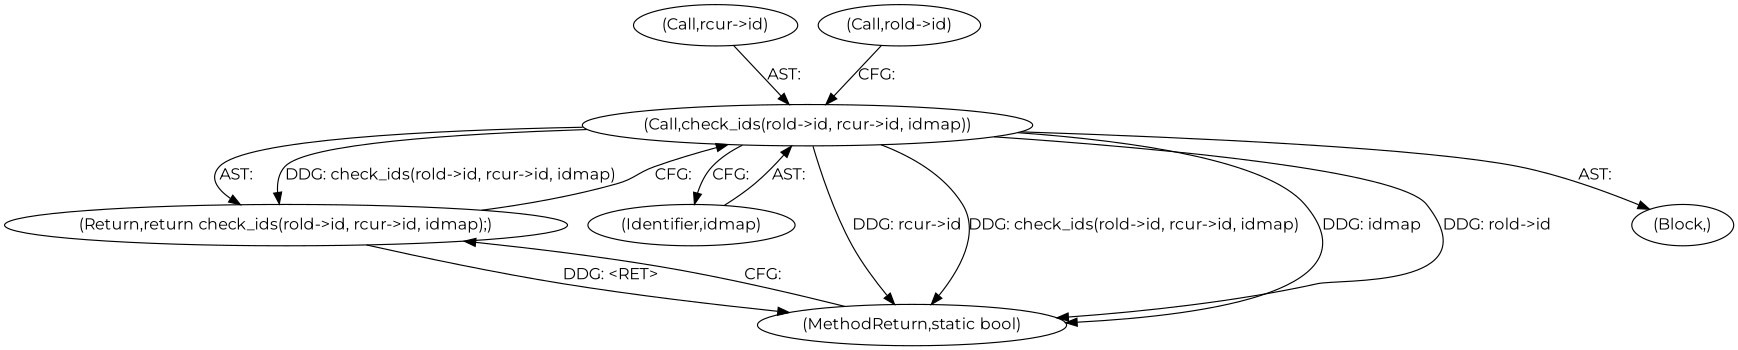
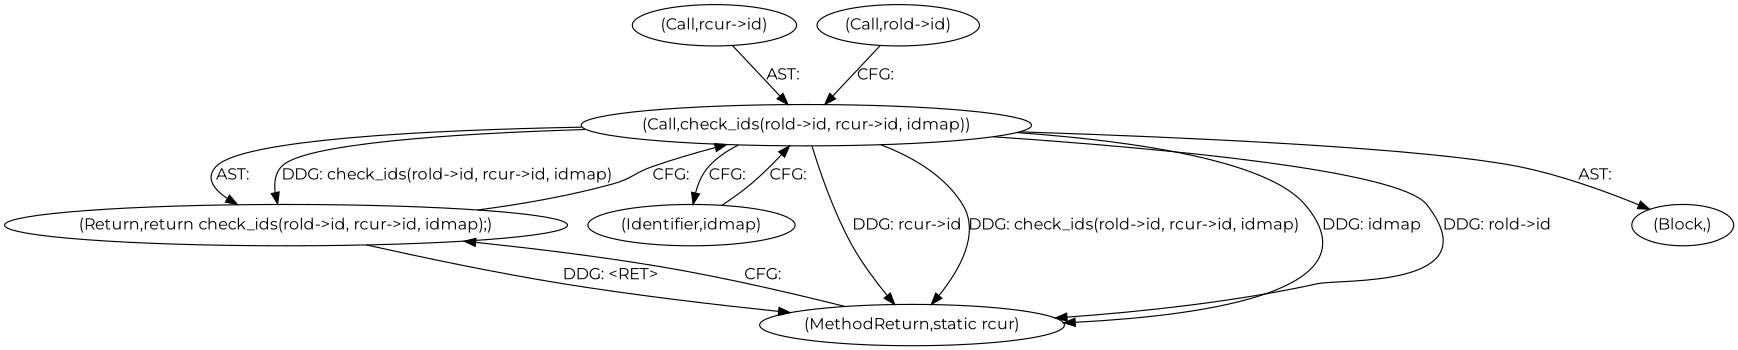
edge "(Identifier,idmap)" -> "(Call,check_ids(rold->id, rcur->id, idmap))": label "AST: " -> "CFG: "
node "(MethodReturn,static bool)": label "(MethodReturn,static bool)" -> "(MethodReturn,static rcur)"
